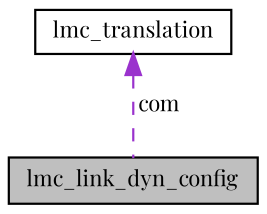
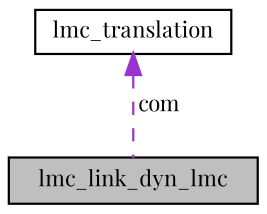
node "lmc_link_dyn_config": label "lmc_link_dyn_config" -> "lmc_link_dyn_lmc"
